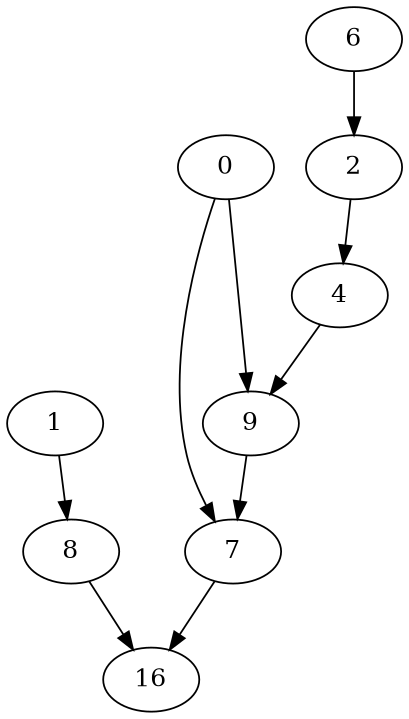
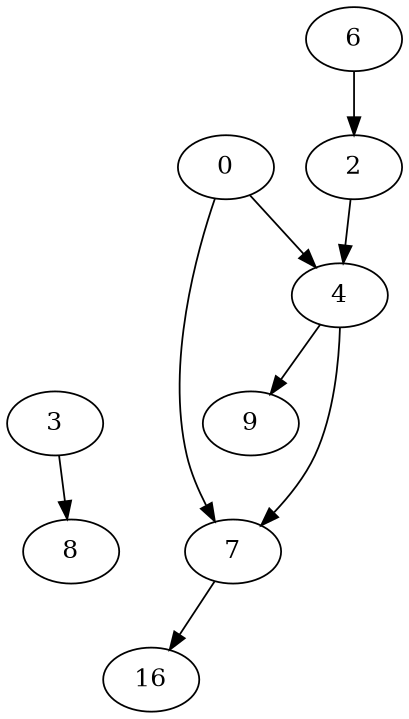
edge "0" -> "9": now "0" -> "4"
node "1": label "1" -> "3"
edge "9" -> "7": now "4" -> "7"
edge "8" -> "16": removed
